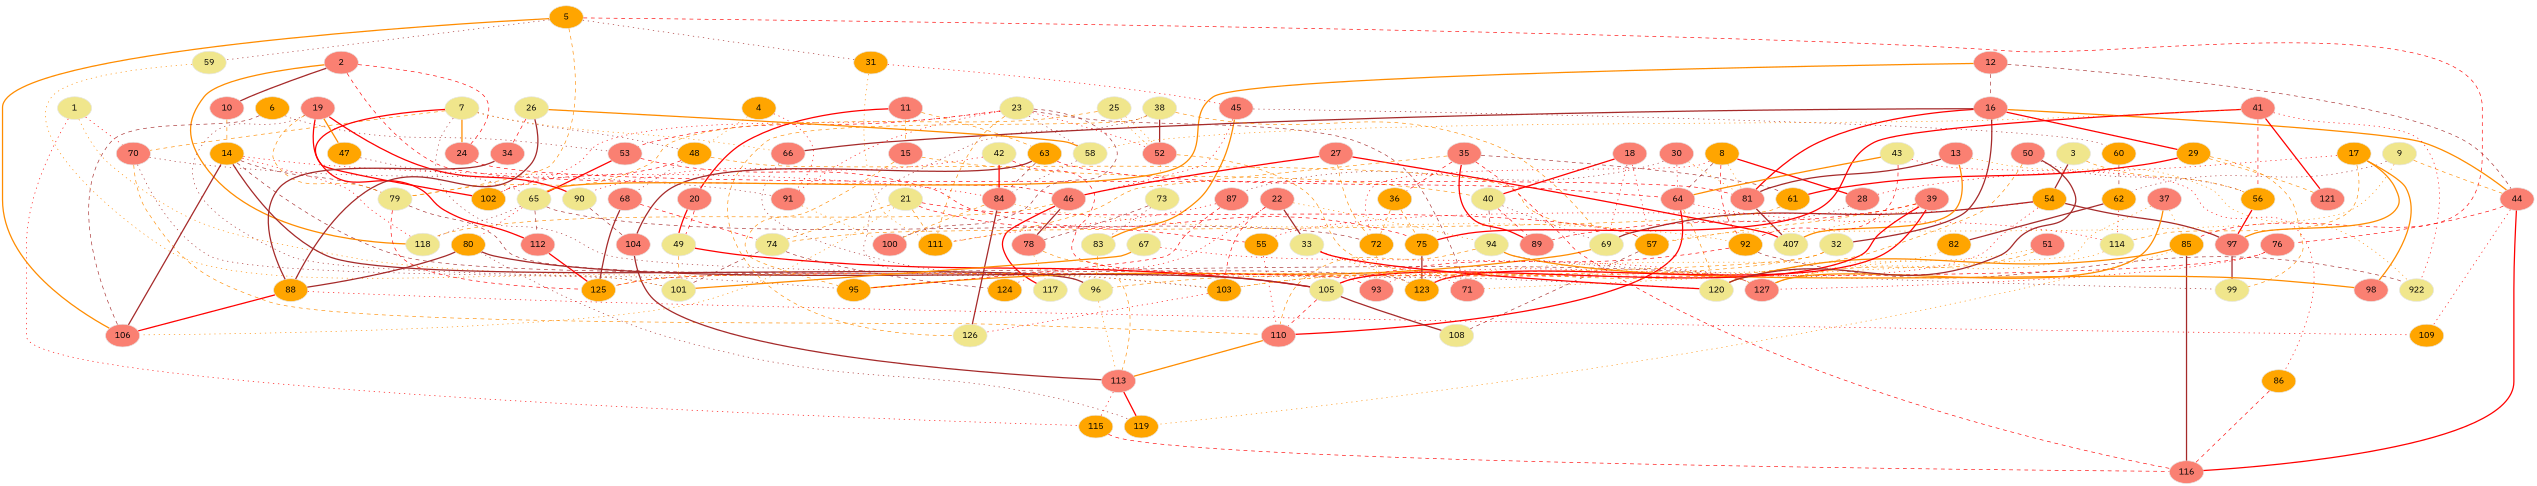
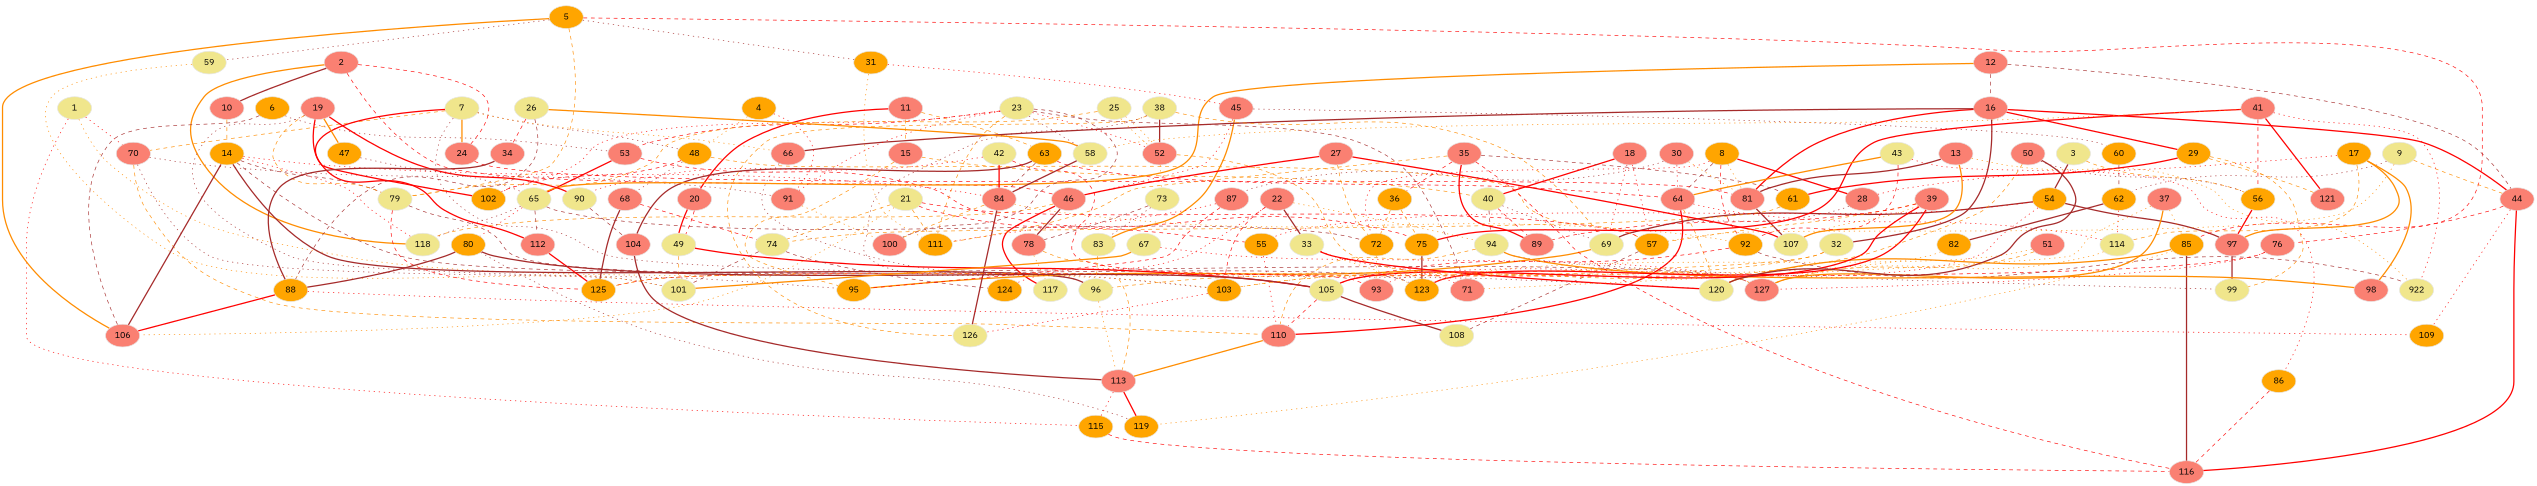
edge "16" -- "44": color darkorange -> red
edge "58" -- "84": style dotted -> bold
edge "26" -- "88": style bold -> dashed
node "407": label "407" -> "107"
